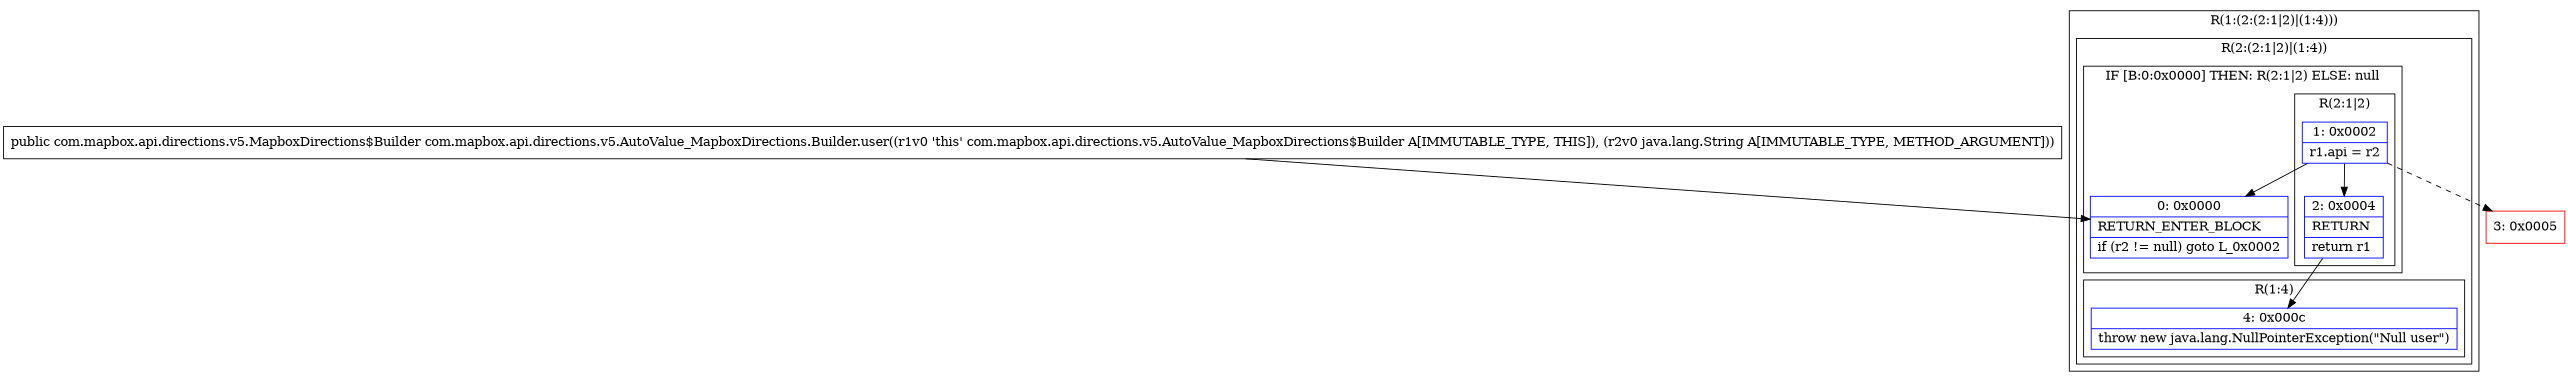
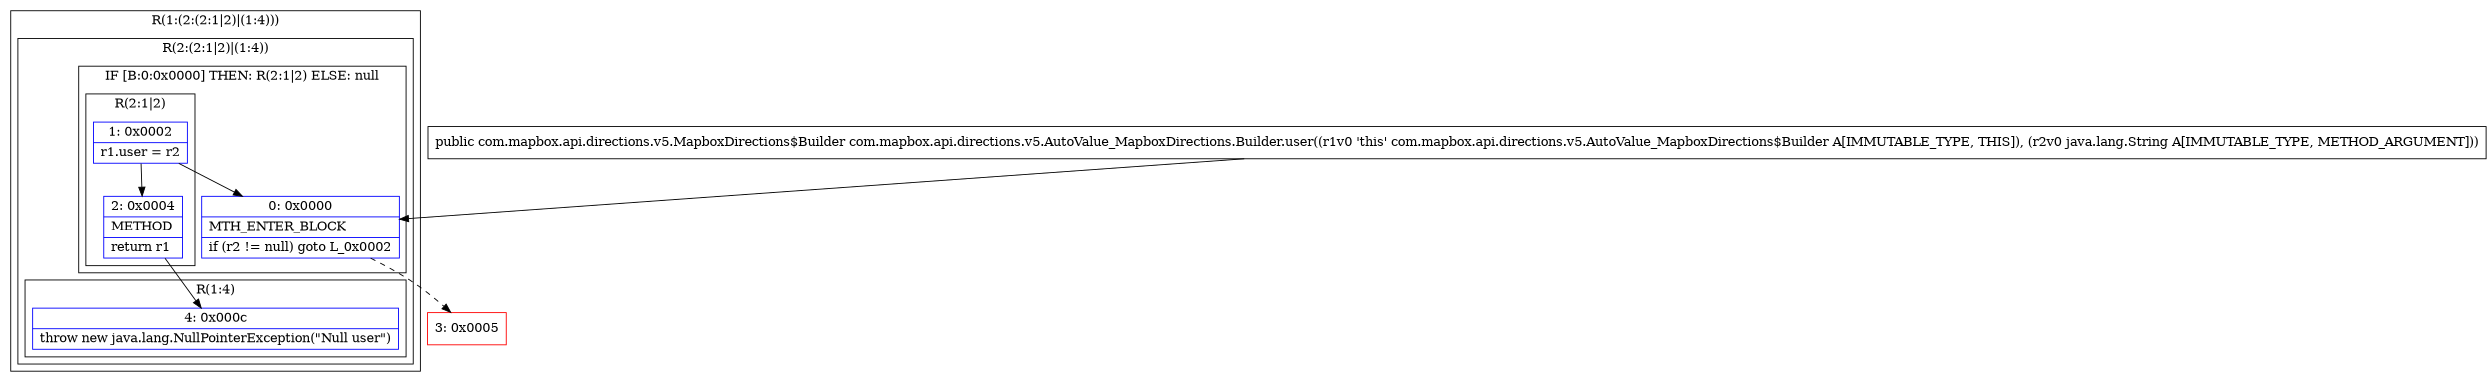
node "1: 0x0002": text "r1.api = r2" -> "r1.user = r2"
edge "1: 0x0002" -> "3: 0x0005": now "0: 0x0000" -> "3: 0x0005"
node "0: 0x0000": text "RETURN_ENTER_BLOCK" -> "MTH_ENTER_BLOCK"
node "2: 0x0004": text "RETURN" -> "METHOD"
